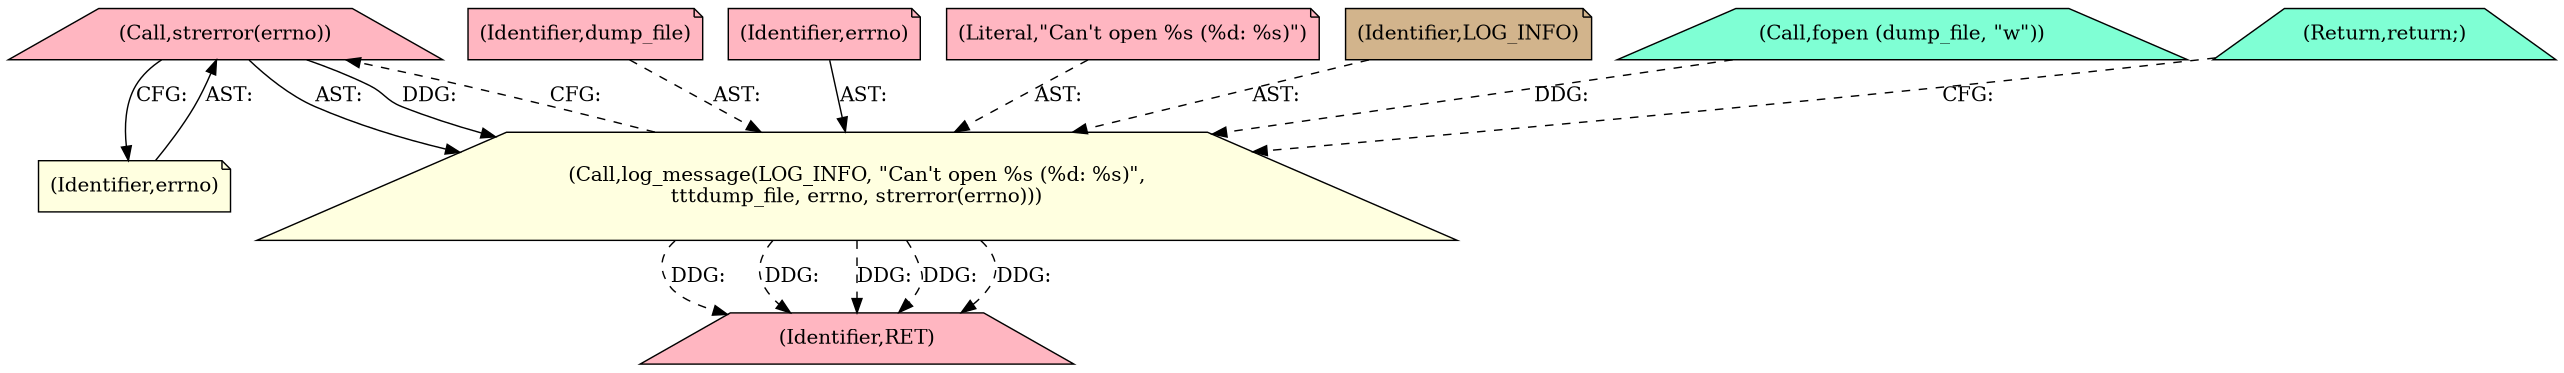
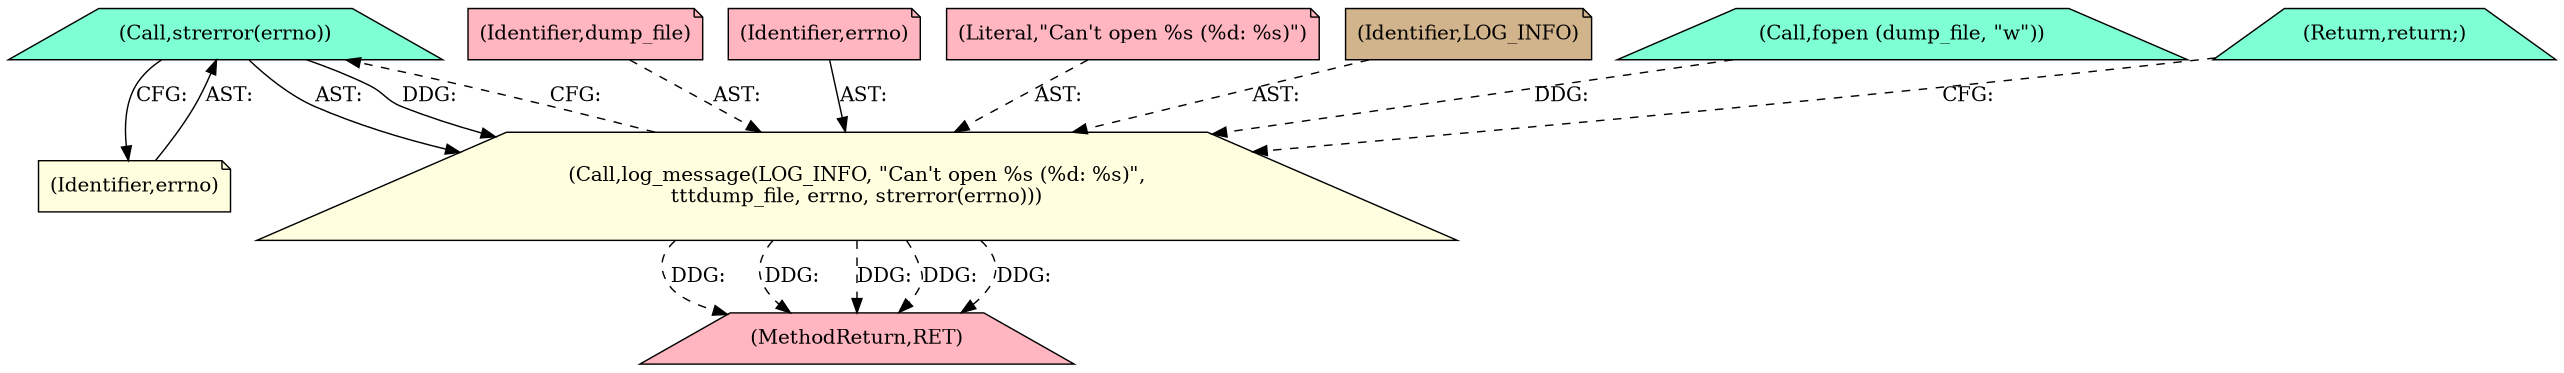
node "(Call,strerror(errno))": fillcolor lightpink -> aquamarine
node "(Identifier,RET)": label "(Identifier,RET)" -> "(MethodReturn,RET)"
